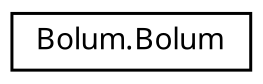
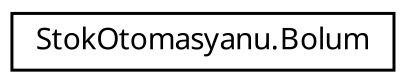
node "Bolum.Bolum": label "Bolum.Bolum" -> "StokOtomasyanu.Bolum"
